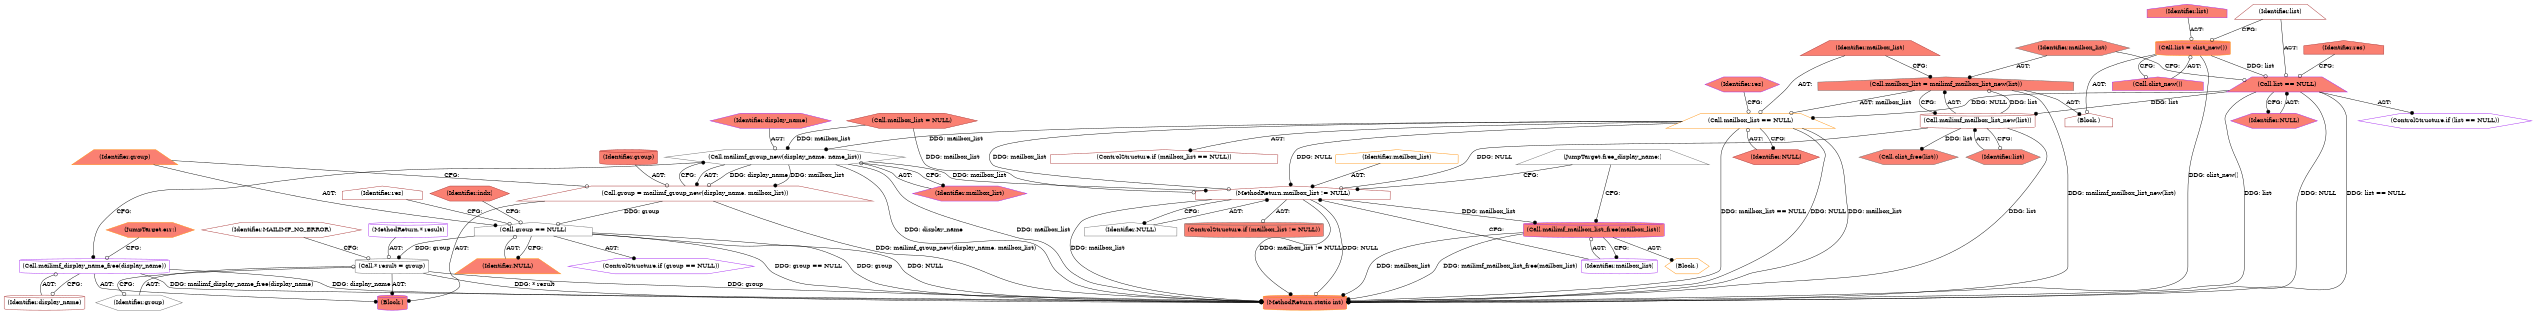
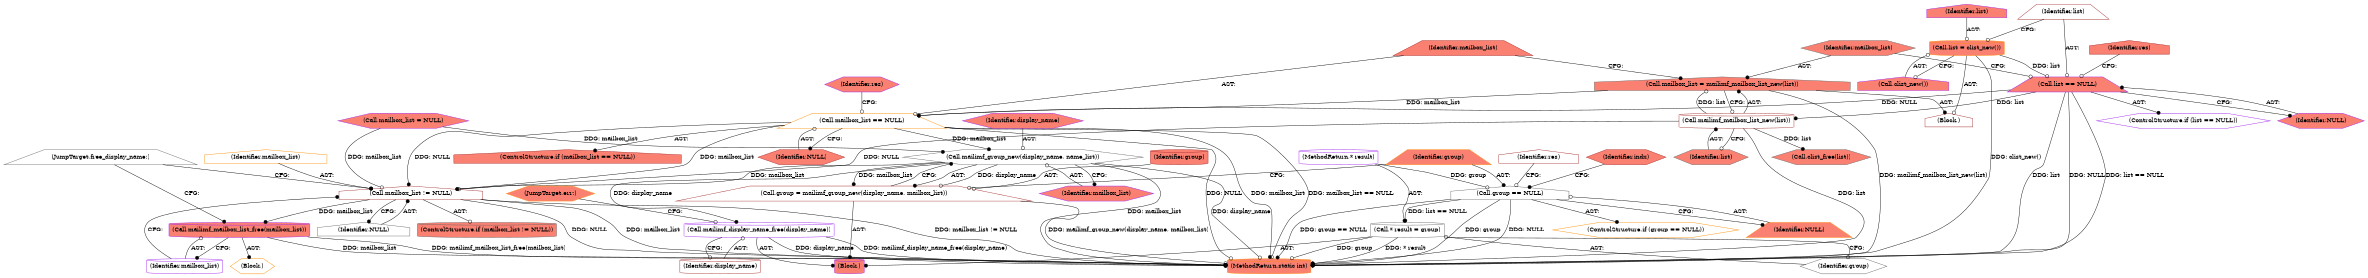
edge "(Call,mailbox_list = mailimf_mailbox_list_new(list))" -> "(Call,mailbox_list == NULL)": label "AST: mailbox_list" -> "DDG: mailbox_list"
edge "(Call,mailbox_list = mailimf_mailbox_list_new(list))" -> "(Call,mailimf_mailbox_list_new(list))": arrowhead dot -> odot
node "(Call,mailbox_list = NULL)": color brown -> purple
node "(ControlStructure,if (mailbox_list == NULL))": fillcolor white -> salmon
node "(MethodReturn,mailbox_list != NULL)": label "(MethodReturn,mailbox_list != NULL)" -> "(Call,mailbox_list != NULL)"
edge "(Identifier,indx)" -> "(Call,group == NULL)": arrowhead odot -> dot
edge "(Call,mailimf_group_new(display_name, name_list))" -> "(Call,mailimf_display_name_free(display_name))": label "CFG: " -> "DDG: display_name"
edge "(Call,group = mailimf_group_new(display_name, mailbox_list))" -> "(Call,group == NULL)": now "(MethodReturn,* result)" -> "(Call,group == NULL)"
node "(Identifier,MAILIMF_NO_ERROR)": removed
edge "(MethodReturn,* result)" -> "(Call,* result = group)": arrowhead odot -> dot
edge "(Call,group == NULL)" -> "(Call,* result = group)": label "DDG: group" -> "DDG: list == NULL"
node "(ControlStructure,if (group == NULL))": color purple -> darkorange
